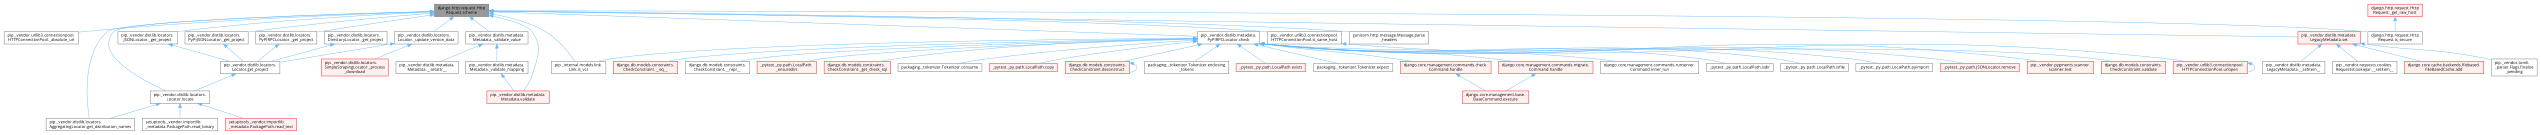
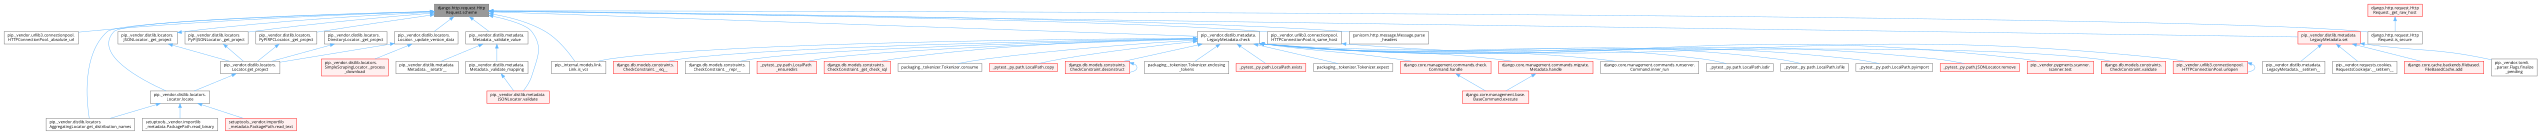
edge "pip._vendor.distlib.locators. JSONLocator._get_project" -> "django.http.request.Http Request.scheme": reversed
node "pip._vendor.distlib.metadata. PyPIRPCLocator.check": label "pip._vendor.distlib.metadata. PyPIRPCLocator.check" -> "pip._vendor.distlib.metadata. LegacyMetadata.check"
node "django.core.management.commands.migrate. Command.handle": label "django.core.management.commands.migrate. Command.handle" -> "django.core.management.commands.migrate. Metadata.handle"
node "pip._vendor.distlib.metadata. Metadata.validate": label "pip._vendor.distlib.metadata. Metadata.validate" -> "pip._vendor.distlib.metadata. JSONLocator.validate"
